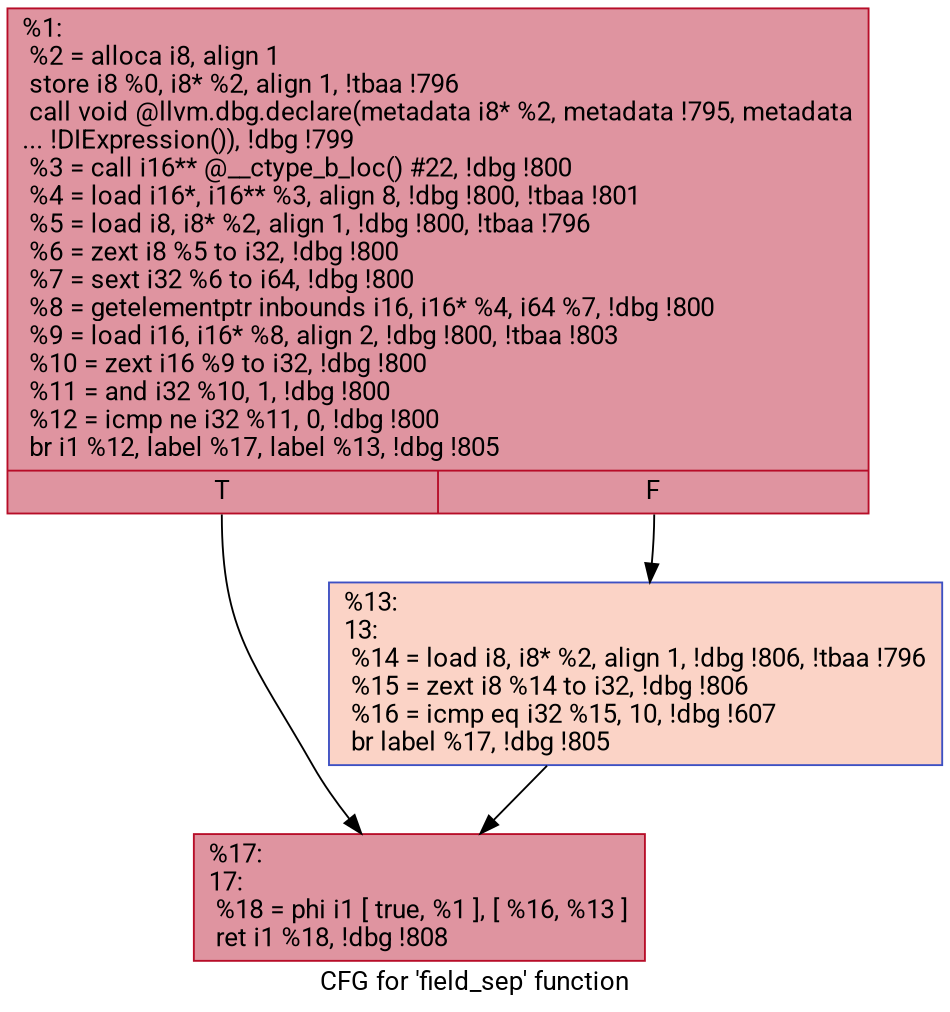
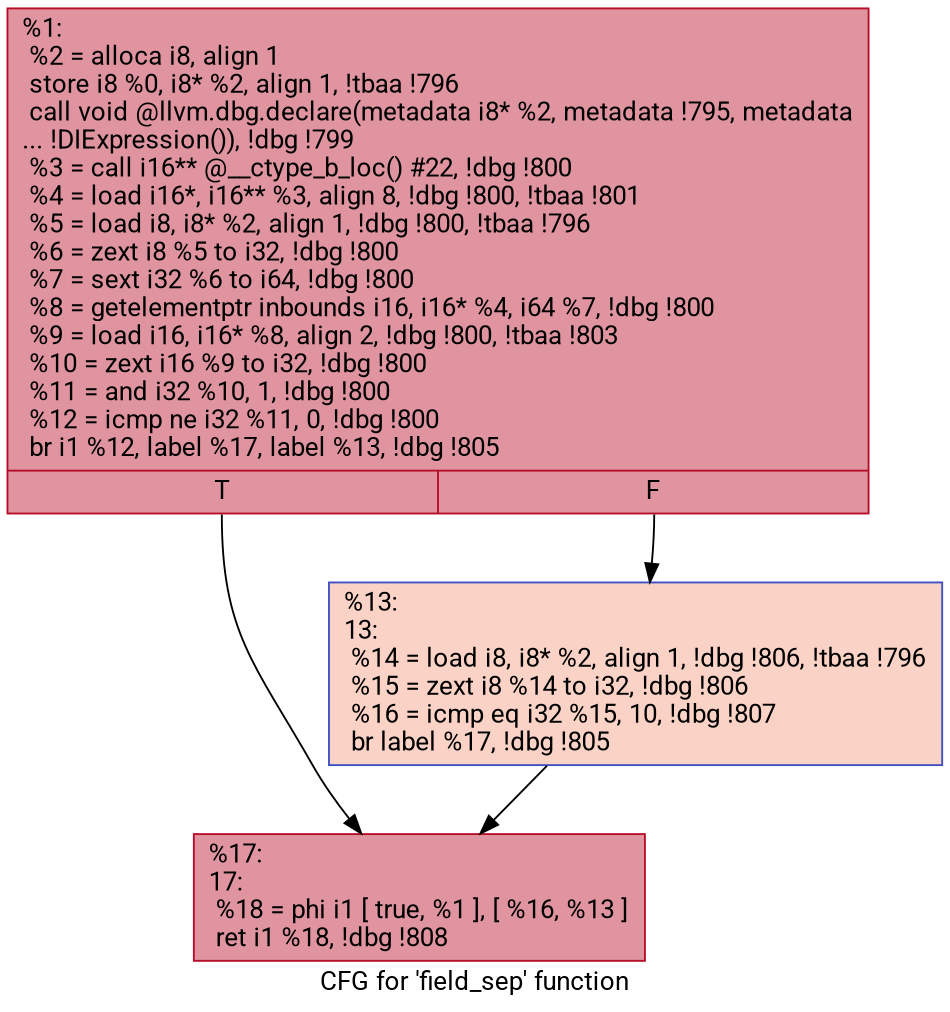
node "%13:": text "%16 = icmp eq i32 %15, 10, !dbg !607" -> "%16 = icmp eq i32 %15, 10, !dbg !807"
